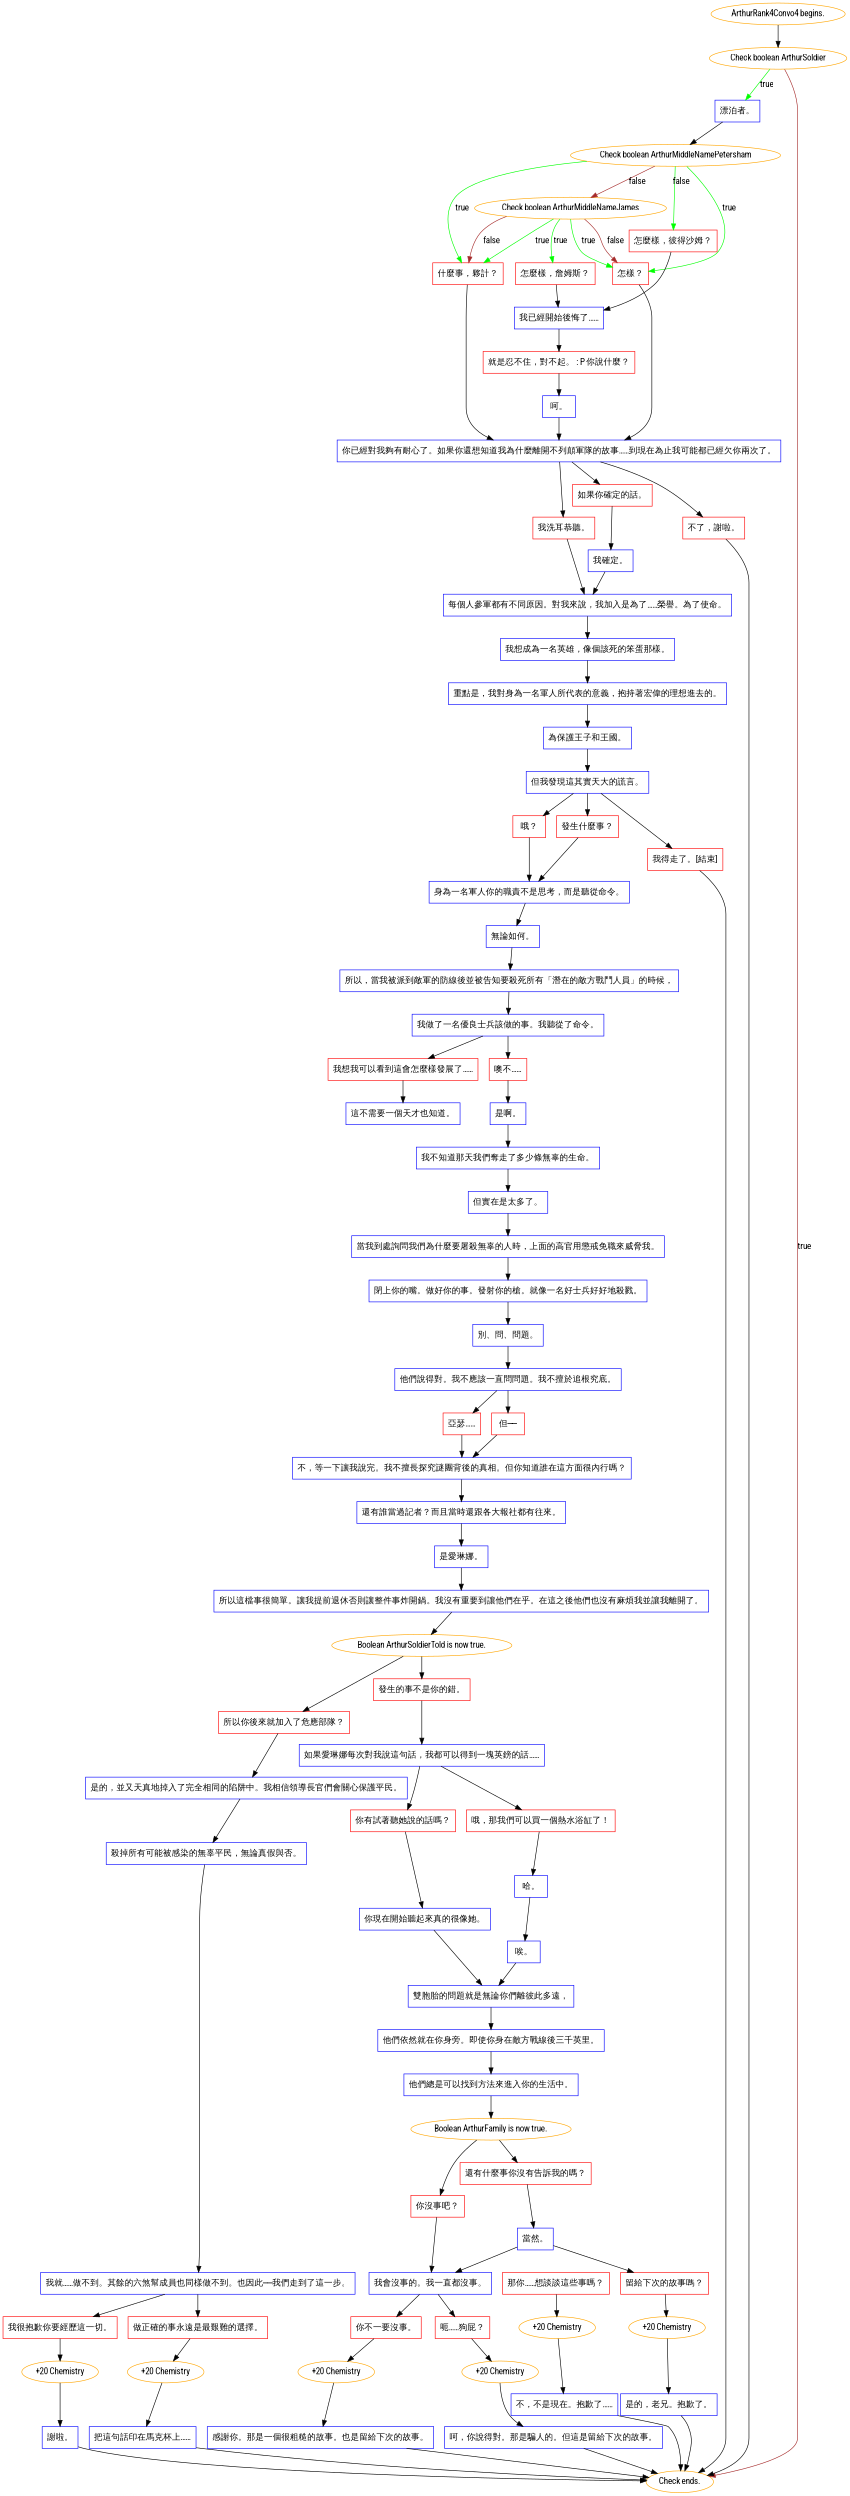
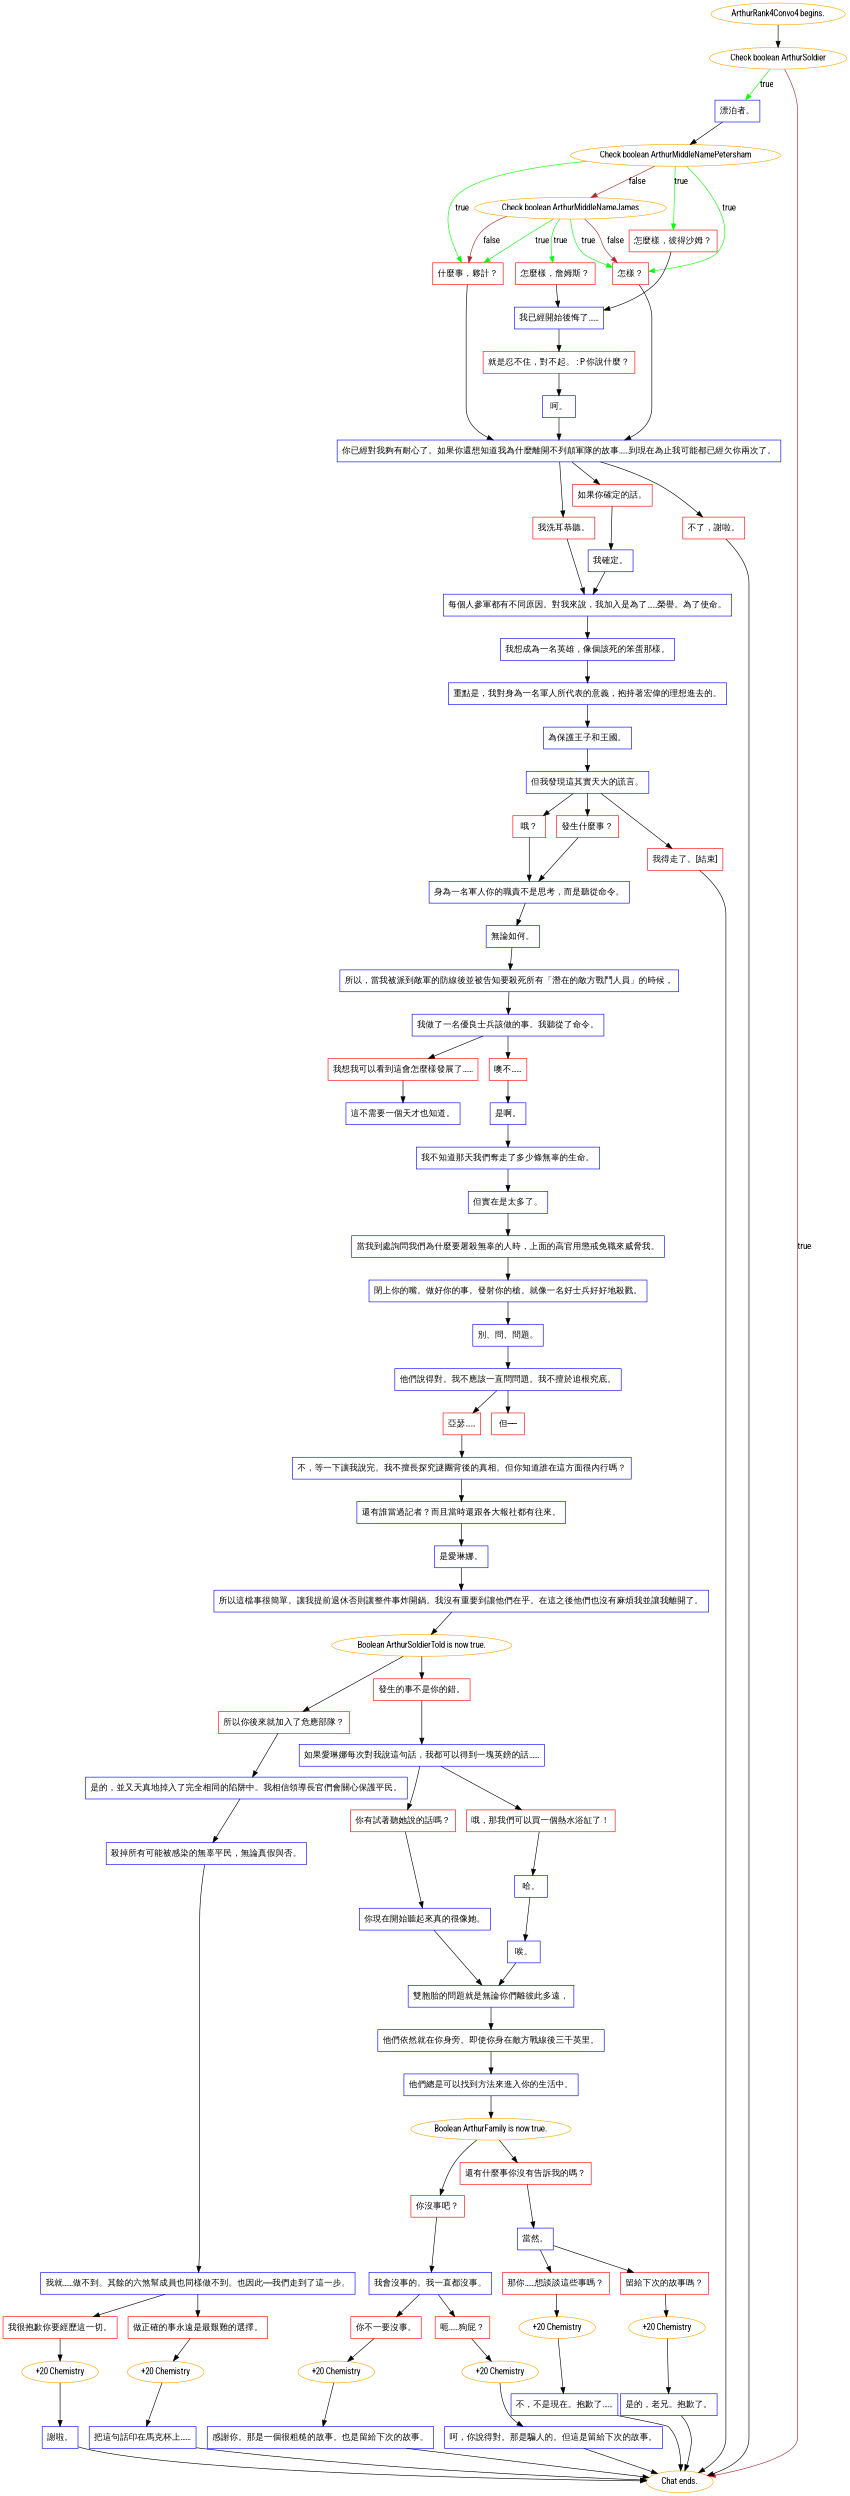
edge "Check boolean ArthurMiddleNamePetersham" -> "怎麼樣，彼得沙姆？": label "false" -> "true"
edge "但──" -> "不，等一下讓我說完。我不擅長探究謎團背後的真相。但你知道誰在這方面很內行嗎？": removed
edge "當然。" -> "我會沒事的。我一直都沒事。": now "當然。" -> "那你……想談談這些事嗎？"
node "Check ends.": label "Check ends." -> "Chat ends."
